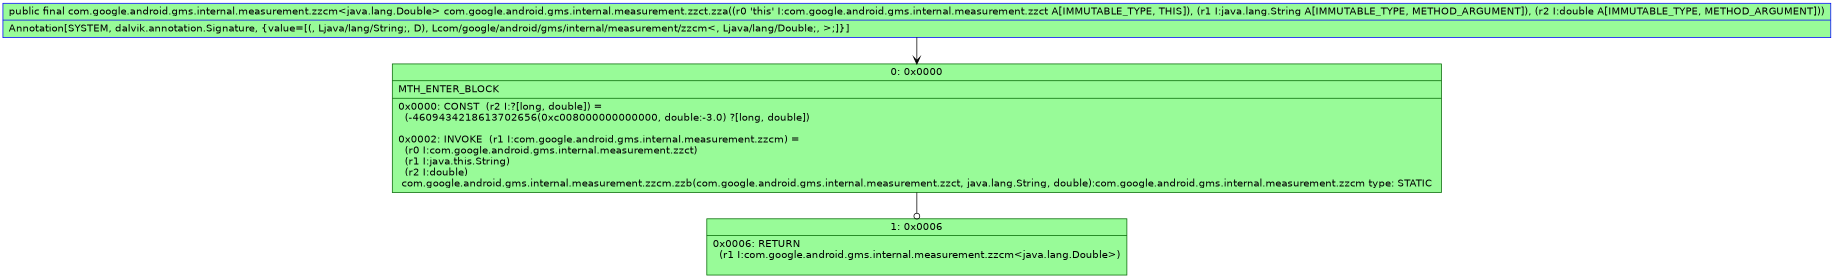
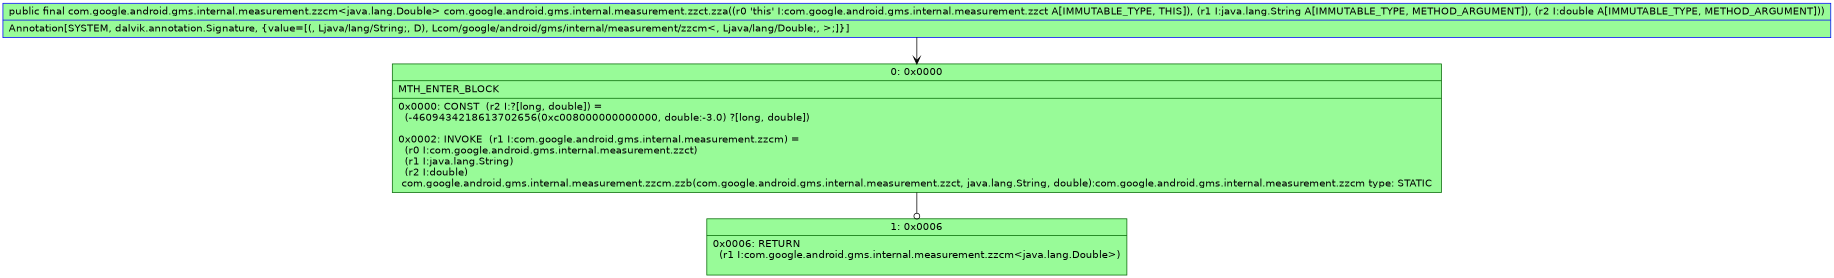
node "0: 0x0000": text "(r1 I:java.this.String)" -> "(r1 I:java.lang.String)"
